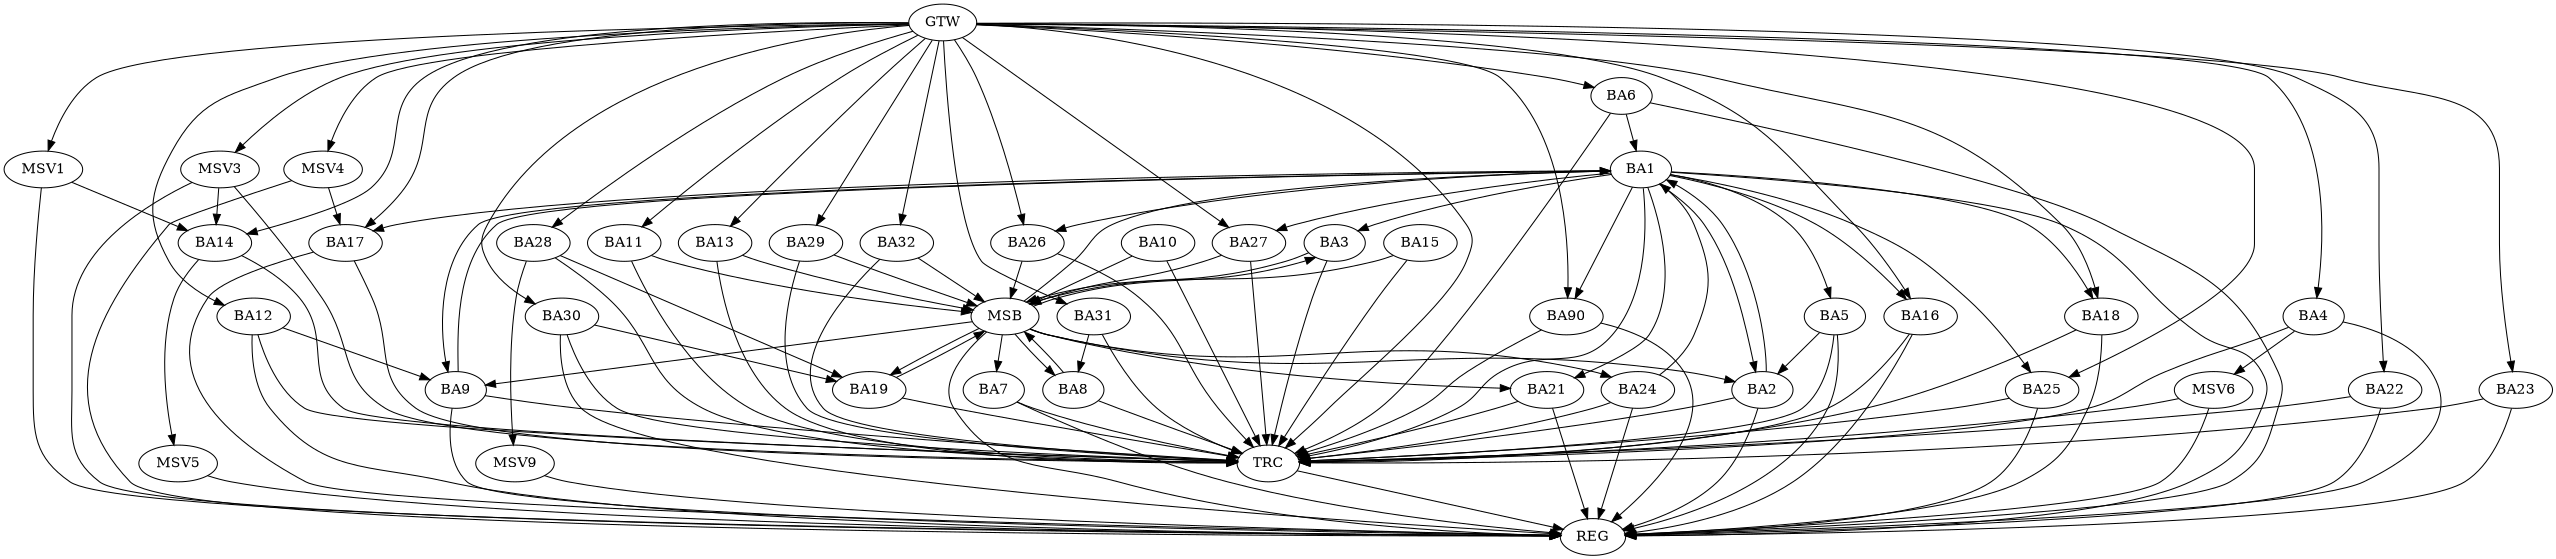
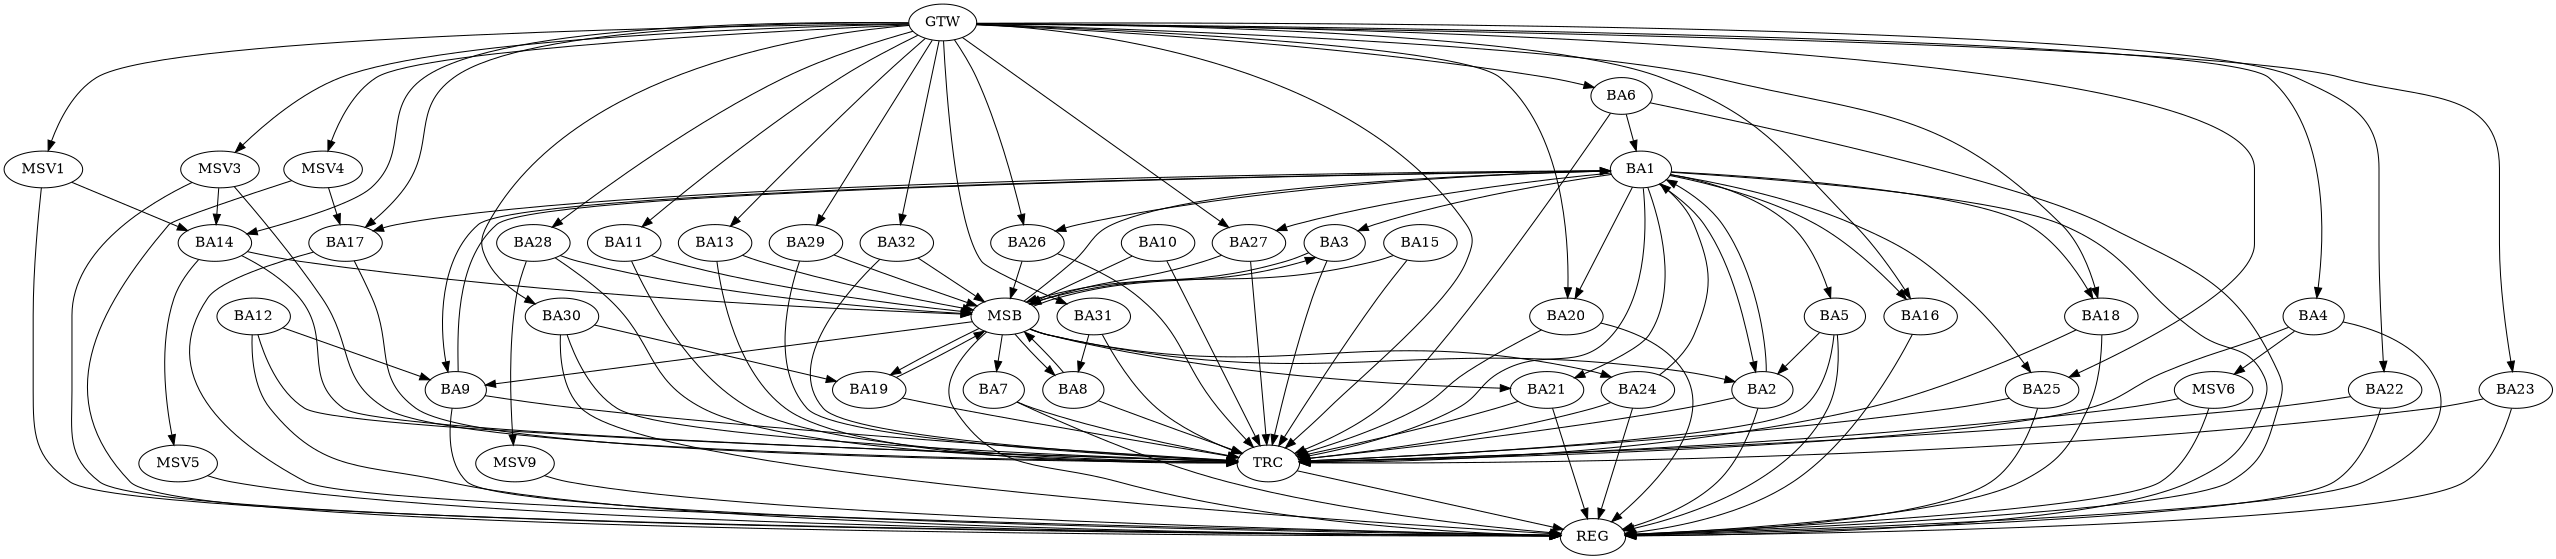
edge "GTW" -> "BA12": removed
edge "BA14" -> "MSB": added
edge "BA28" -> "BA19": now "BA28" -> "MSB"
node "BA90": label "BA90" -> "BA20"
edge "BA16" -> "TRC": removed
